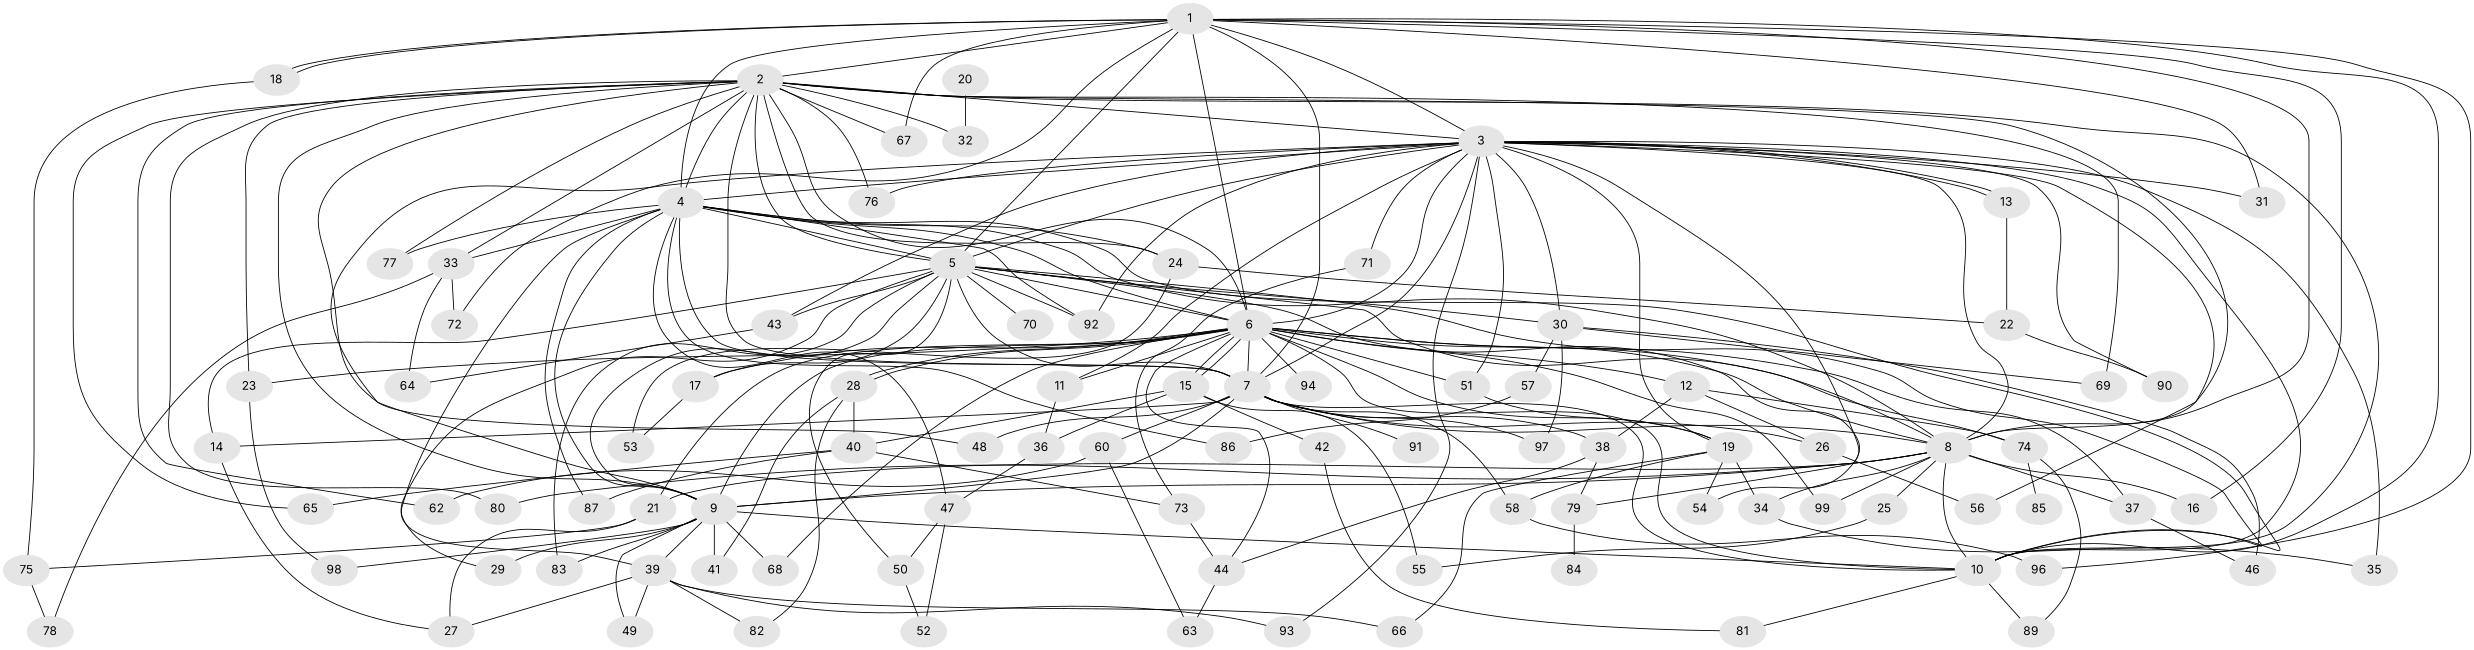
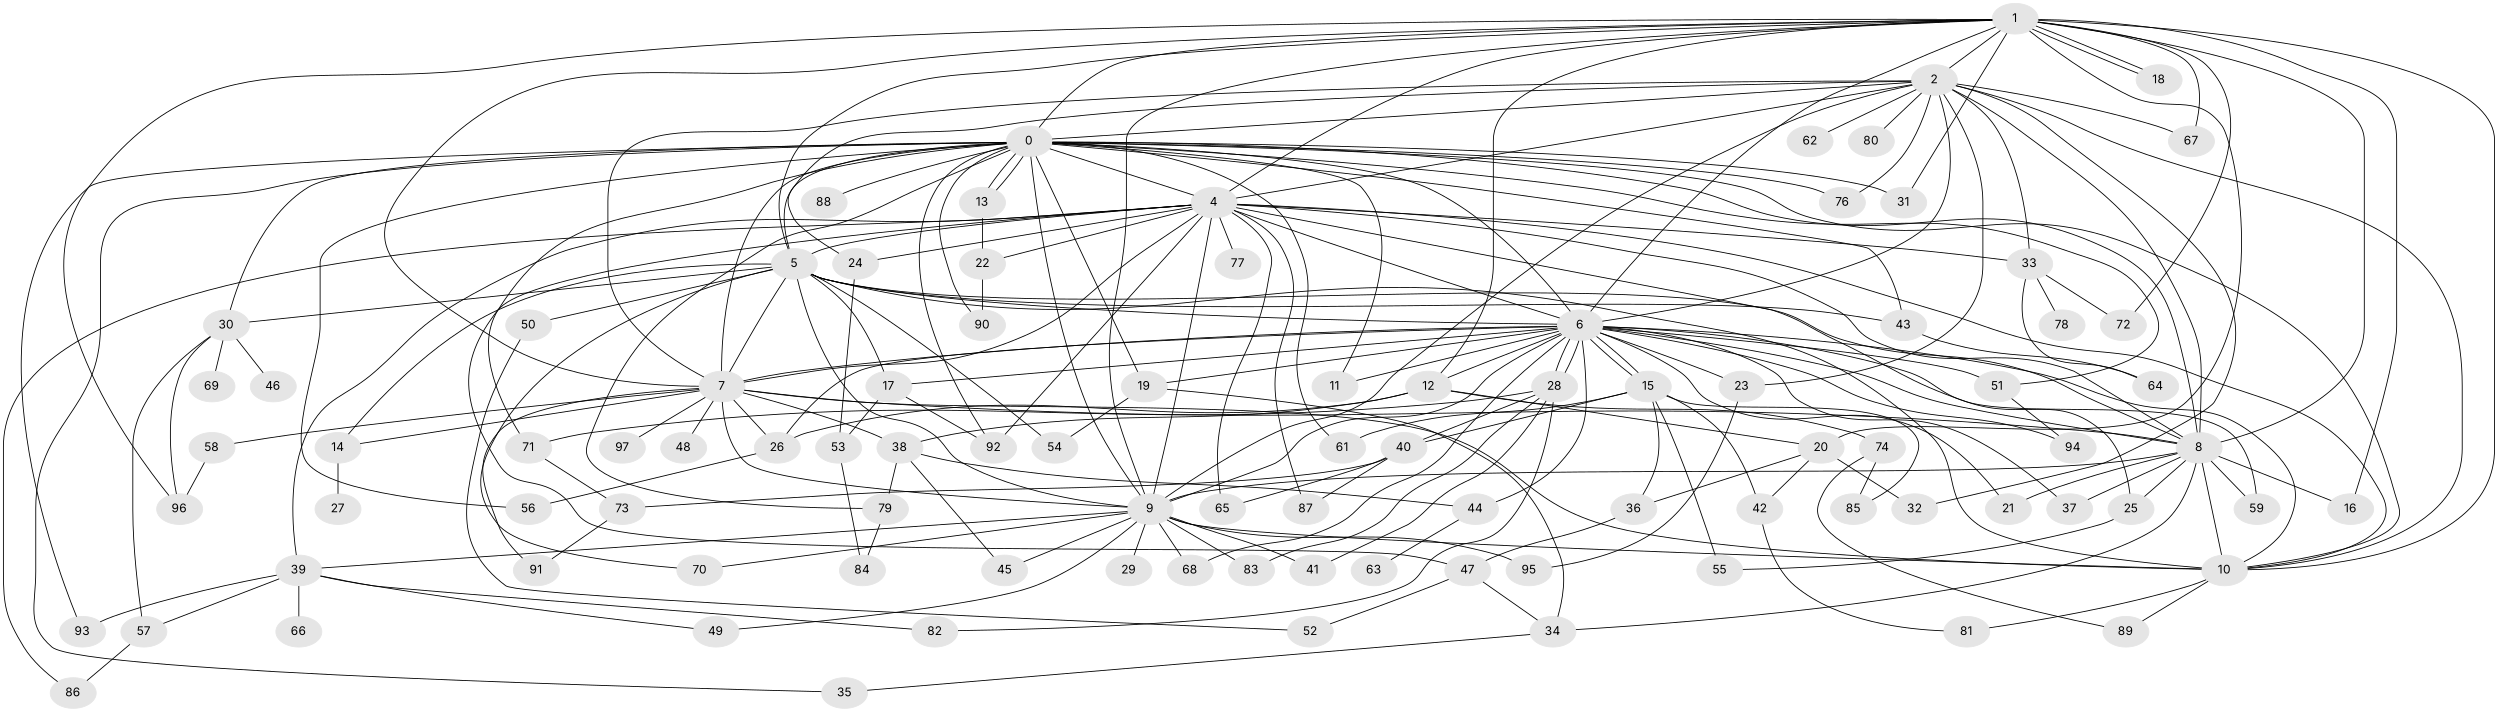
edge "1" -- "9": added
edge "1" -- "12": added
edge "2" -- "69": removed
edge "2" -- "65": now "4" -- "65"
node "3": label "3" -> "0"
edge "2" -- "77": removed
node "88": added
edge "2" -- "5": removed
edge "4" -- "25": added
edge "5" -- "92": now "17" -- "92"
edge "24" -- "22": now "4" -- "22"
edge "1" -- "20": added
edge "6" -- "74": now "6" -- "26"
edge "5" -- "29": removed
edge "5" -- "83": now "28" -- "83"
edge "30" -- "97": now "30" -- "96"
edge "15" -- "85": added
edge "28" -- "71": added
edge "2" -- "48": removed
edge "11" -- "36": now "20" -- "36"
edge "12" -- "20": added
edge "51" -- "19": now "51" -- "94"
node "60": removed
node "61": added
edge "8" -- "80": removed
edge "19" -- "58": removed
edge "20" -- "42": added
edge "19" -- "66": removed
node "99": label "99" -> "59"
edge "53" -- "84": added
edge "21" -- "27": removed
edge "47" -- "50": now "47" -- "34"
edge "9" -- "70": added
edge "37" -- "46": removed
edge "73" -- "44": now "73" -- "91"
node "75": removed
node "98": label "98" -> "95"
node "45": added
edge "39" -- "27": now "39" -- "57"
